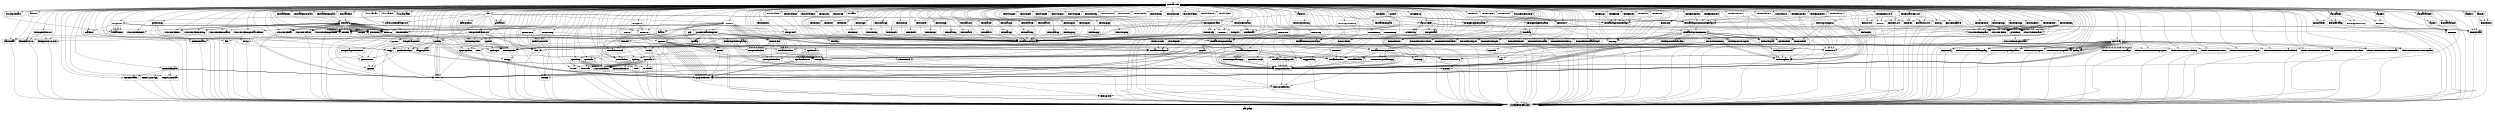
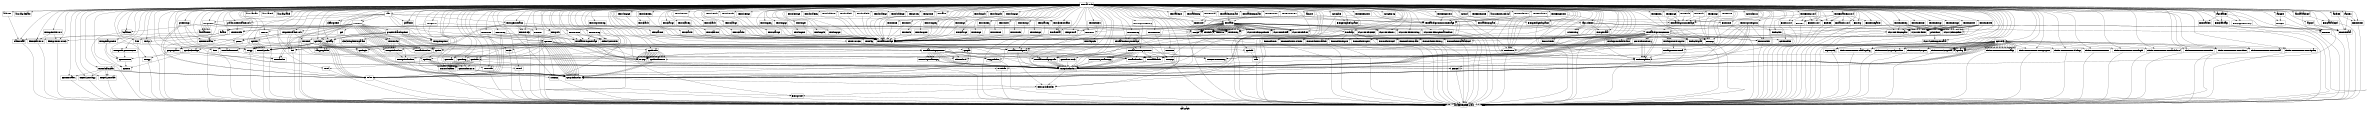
node "ASN1_TIME_normalize": removed
